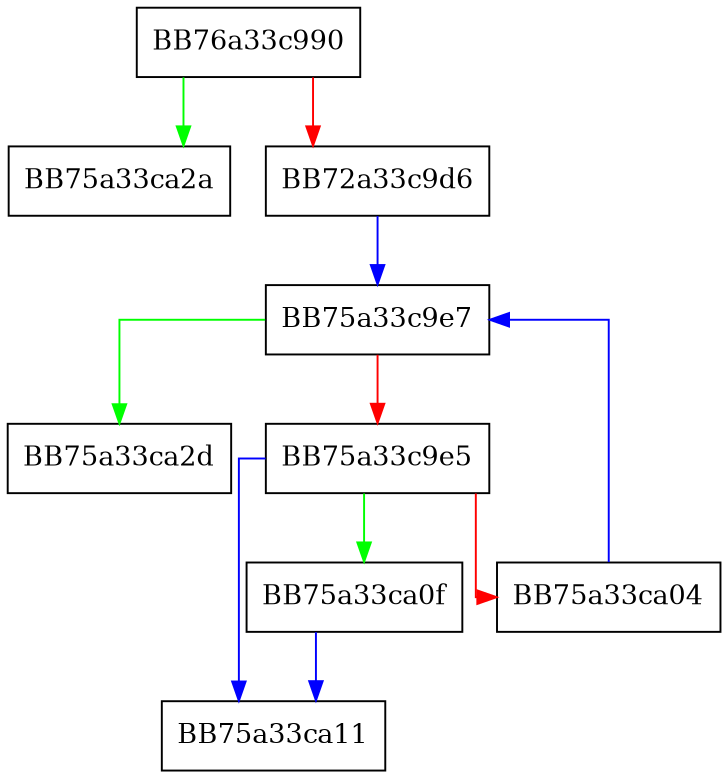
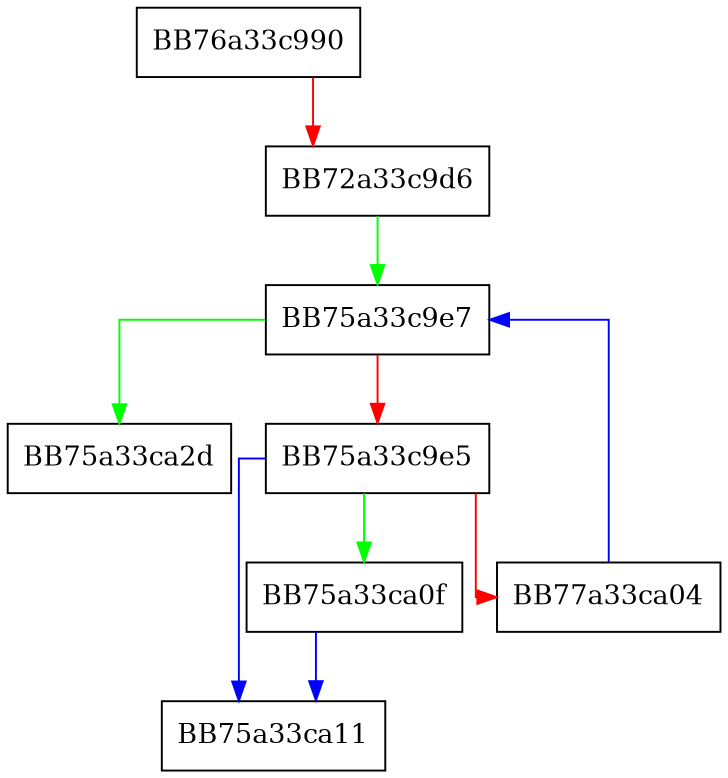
node "BB75a33ca2a": removed
edge "BB72a33c9d6" -> "BB75a33c9e7": color blue -> green
node "BB75a33ca04": label "BB75a33ca04" -> "BB77a33ca04"
